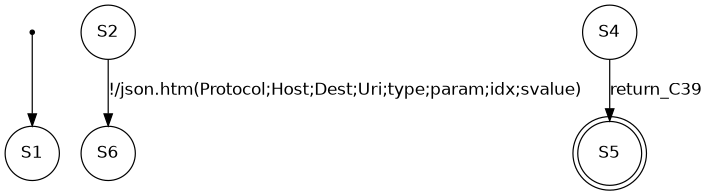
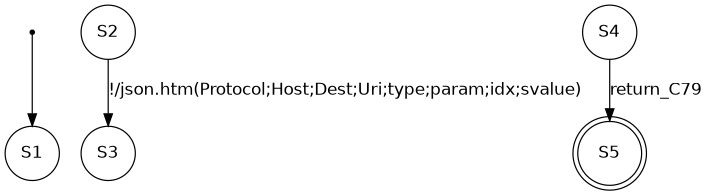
edge "S4" -> "S5": label "return_C39" -> "return_C79"
node "S6": label "S6" -> "S3"
